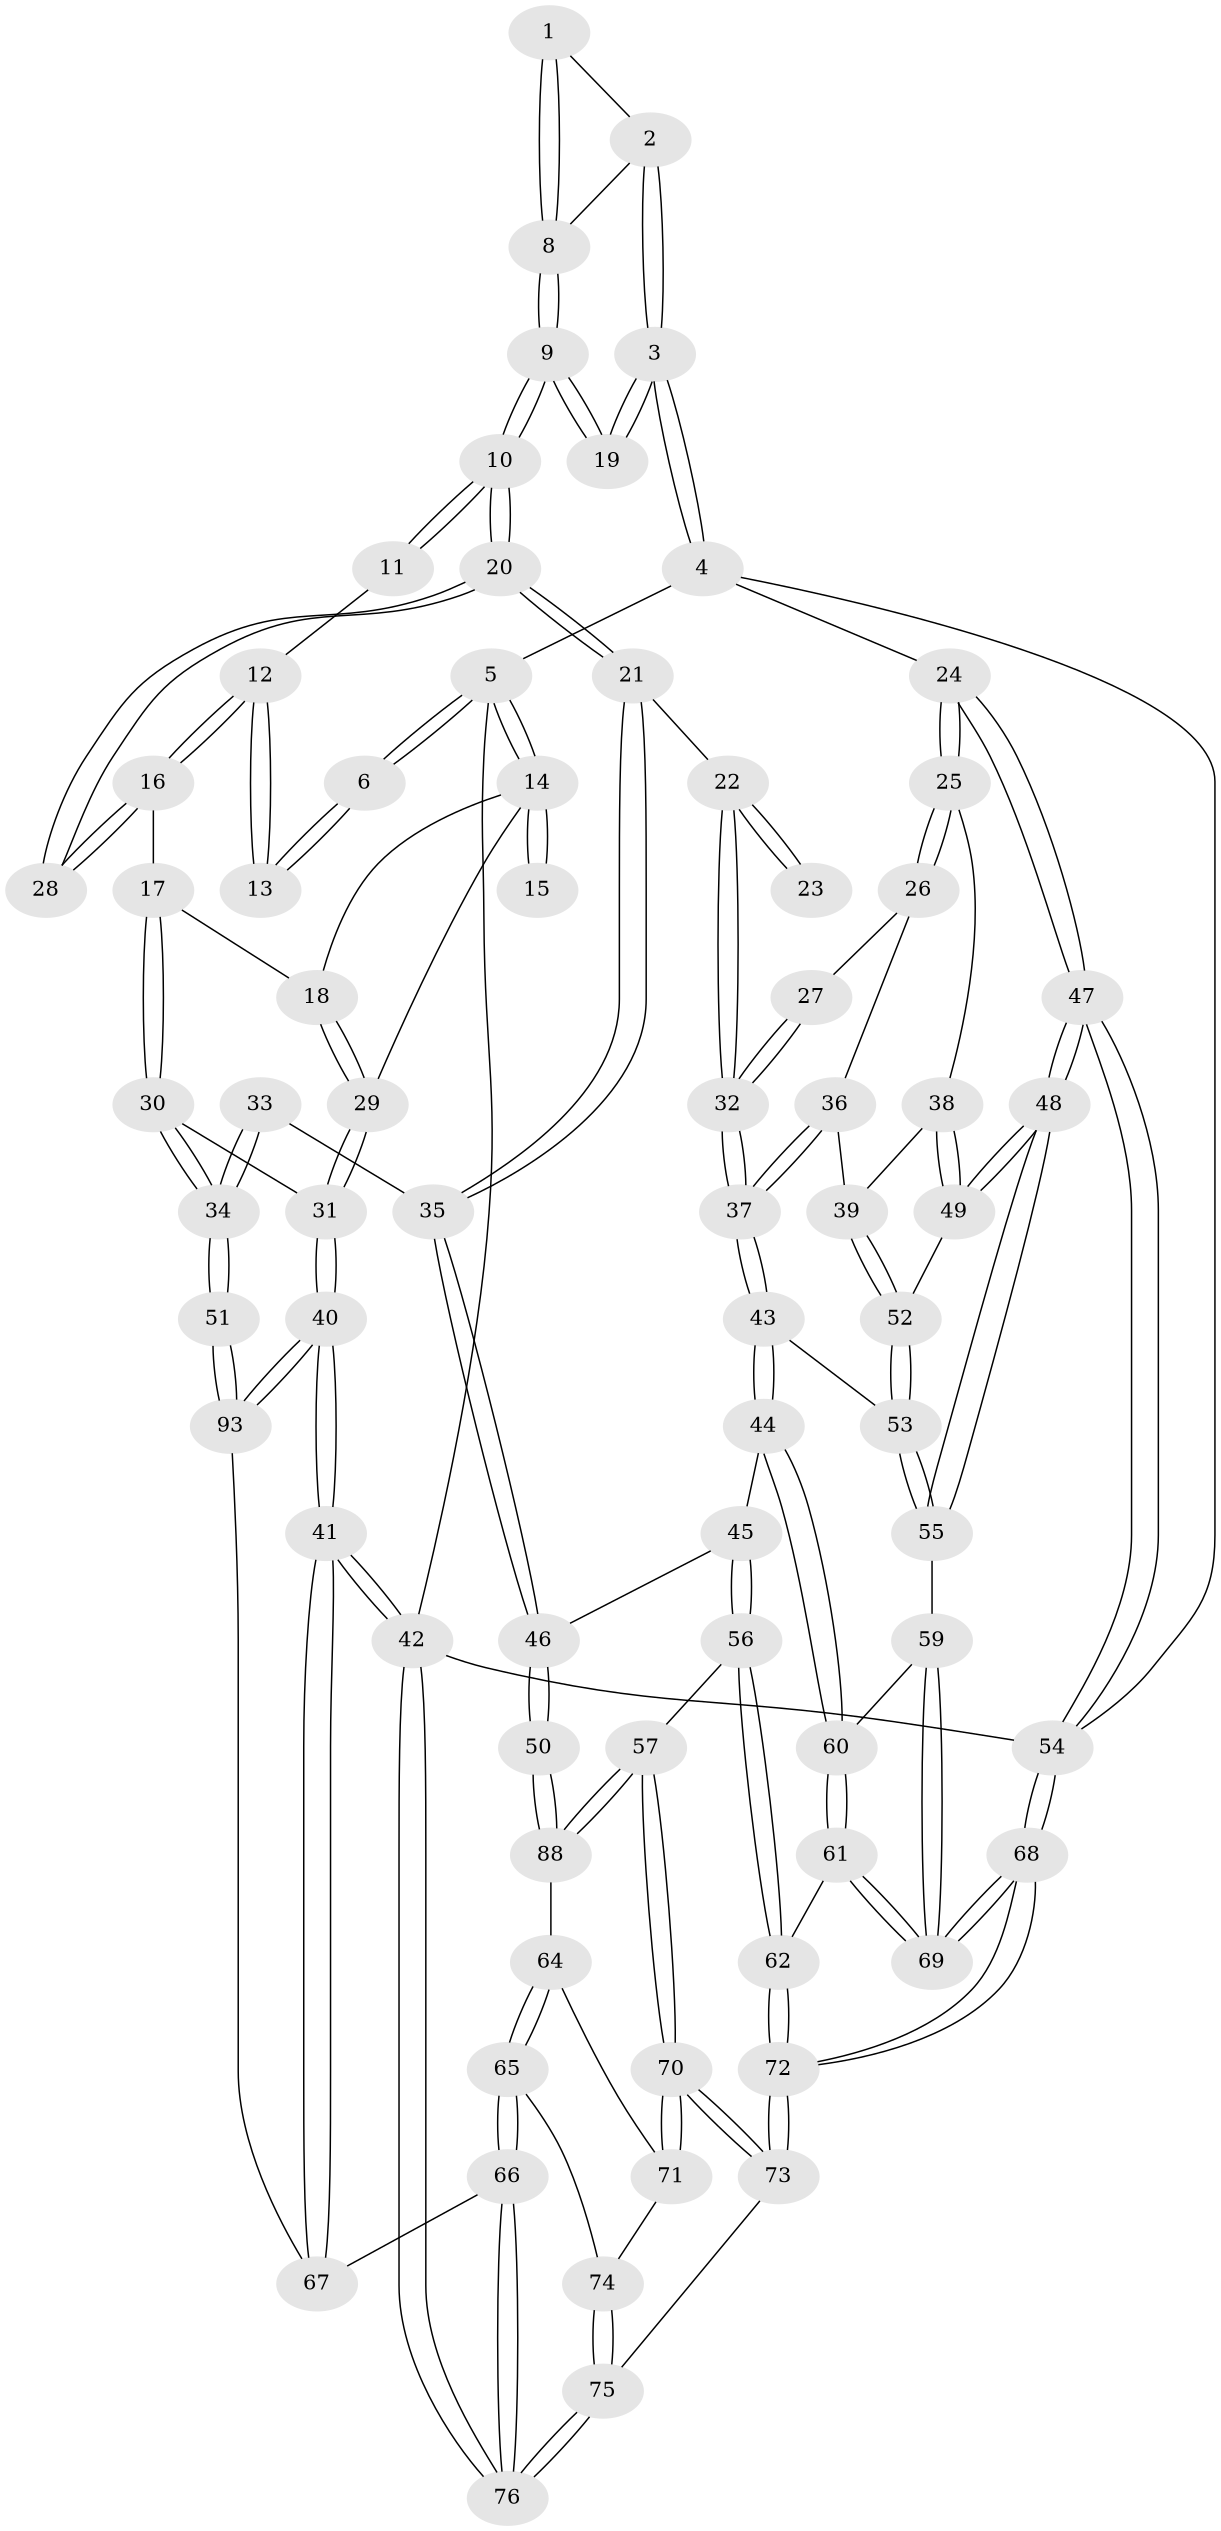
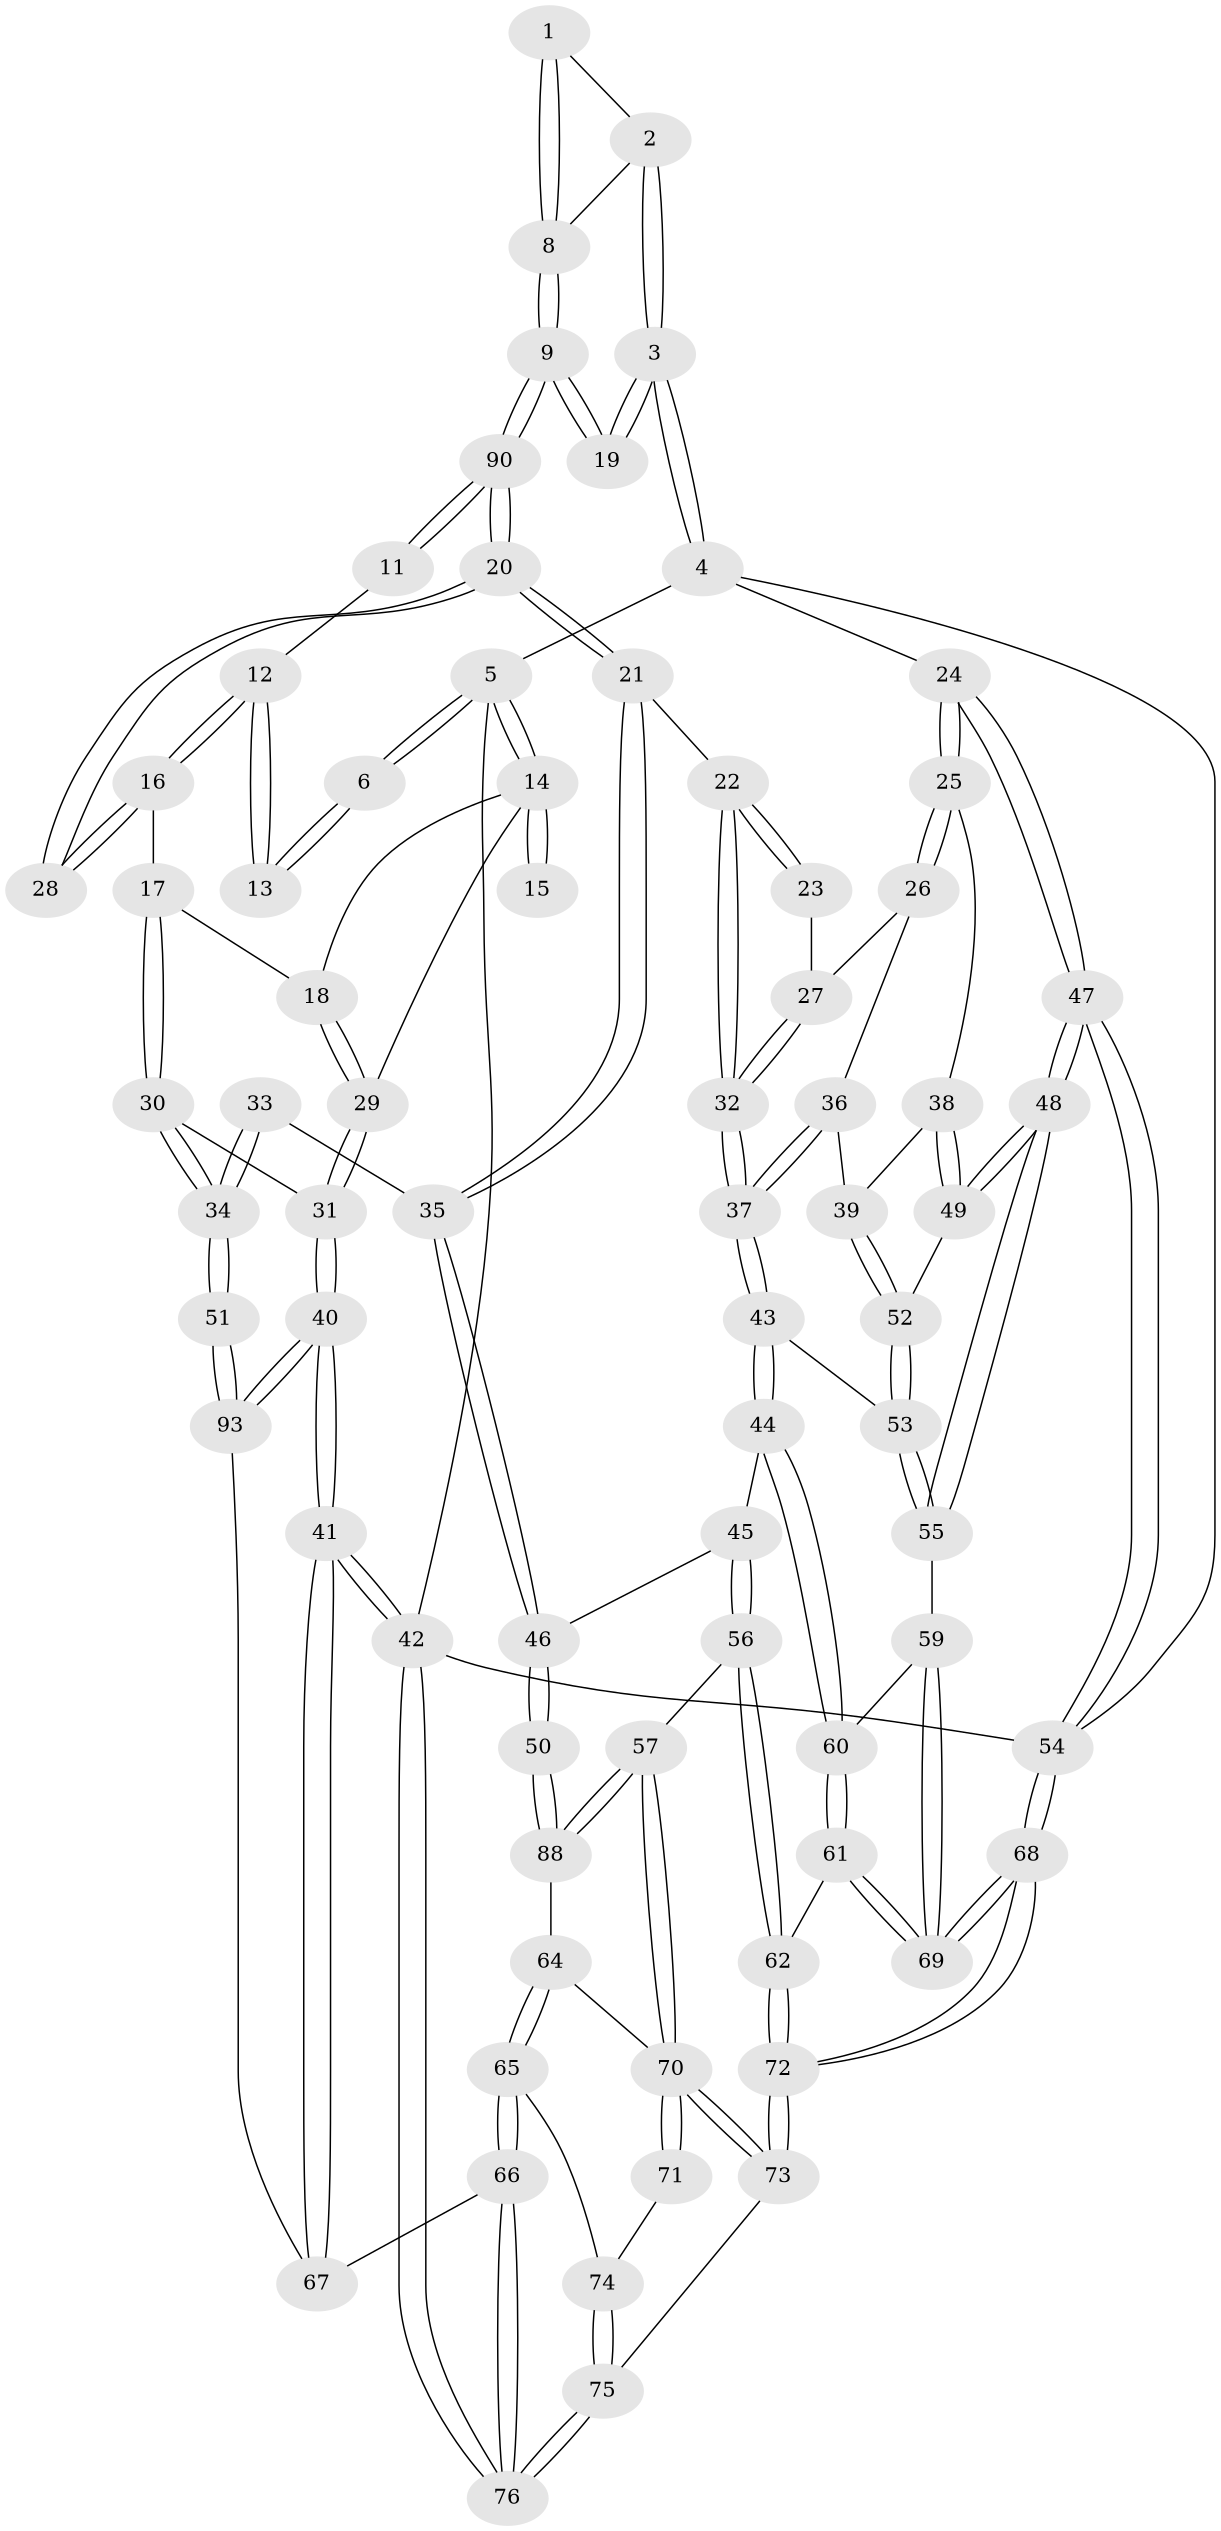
node "10": label "10" -> "90"
edge "23" -- "27": added
edge "64" -- "71": now "64" -- "70"
